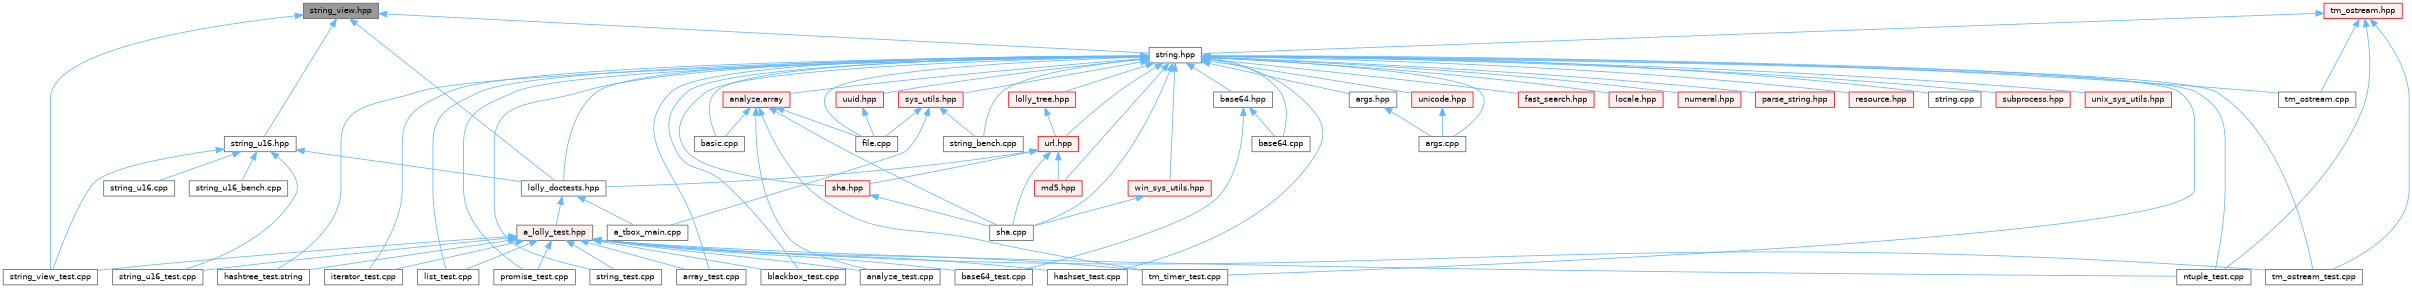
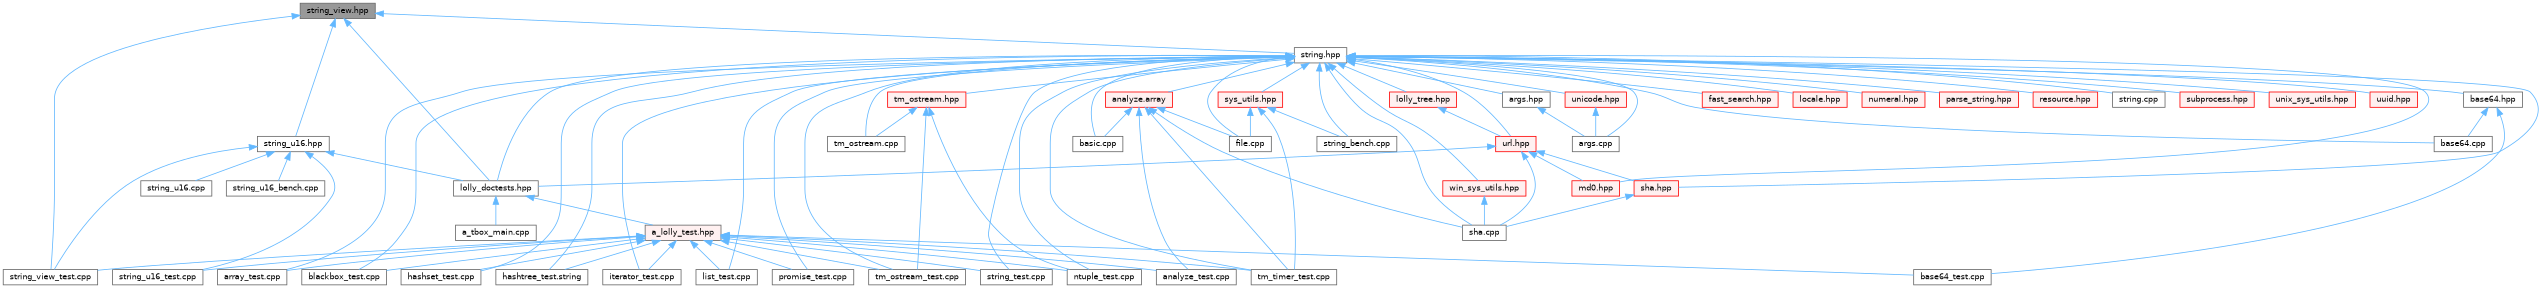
edge "string.hpp" -> "tm_ostream.hpp": reversed
edge "file.cpp" -> "uuid.hpp": removed
node "md5.hpp": label "md5.hpp" -> "md0.hpp"
edge "a_tbox_main.cpp" -> "sys_utils.hpp": now "tm_timer_test.cpp" -> "sys_utils.hpp"
